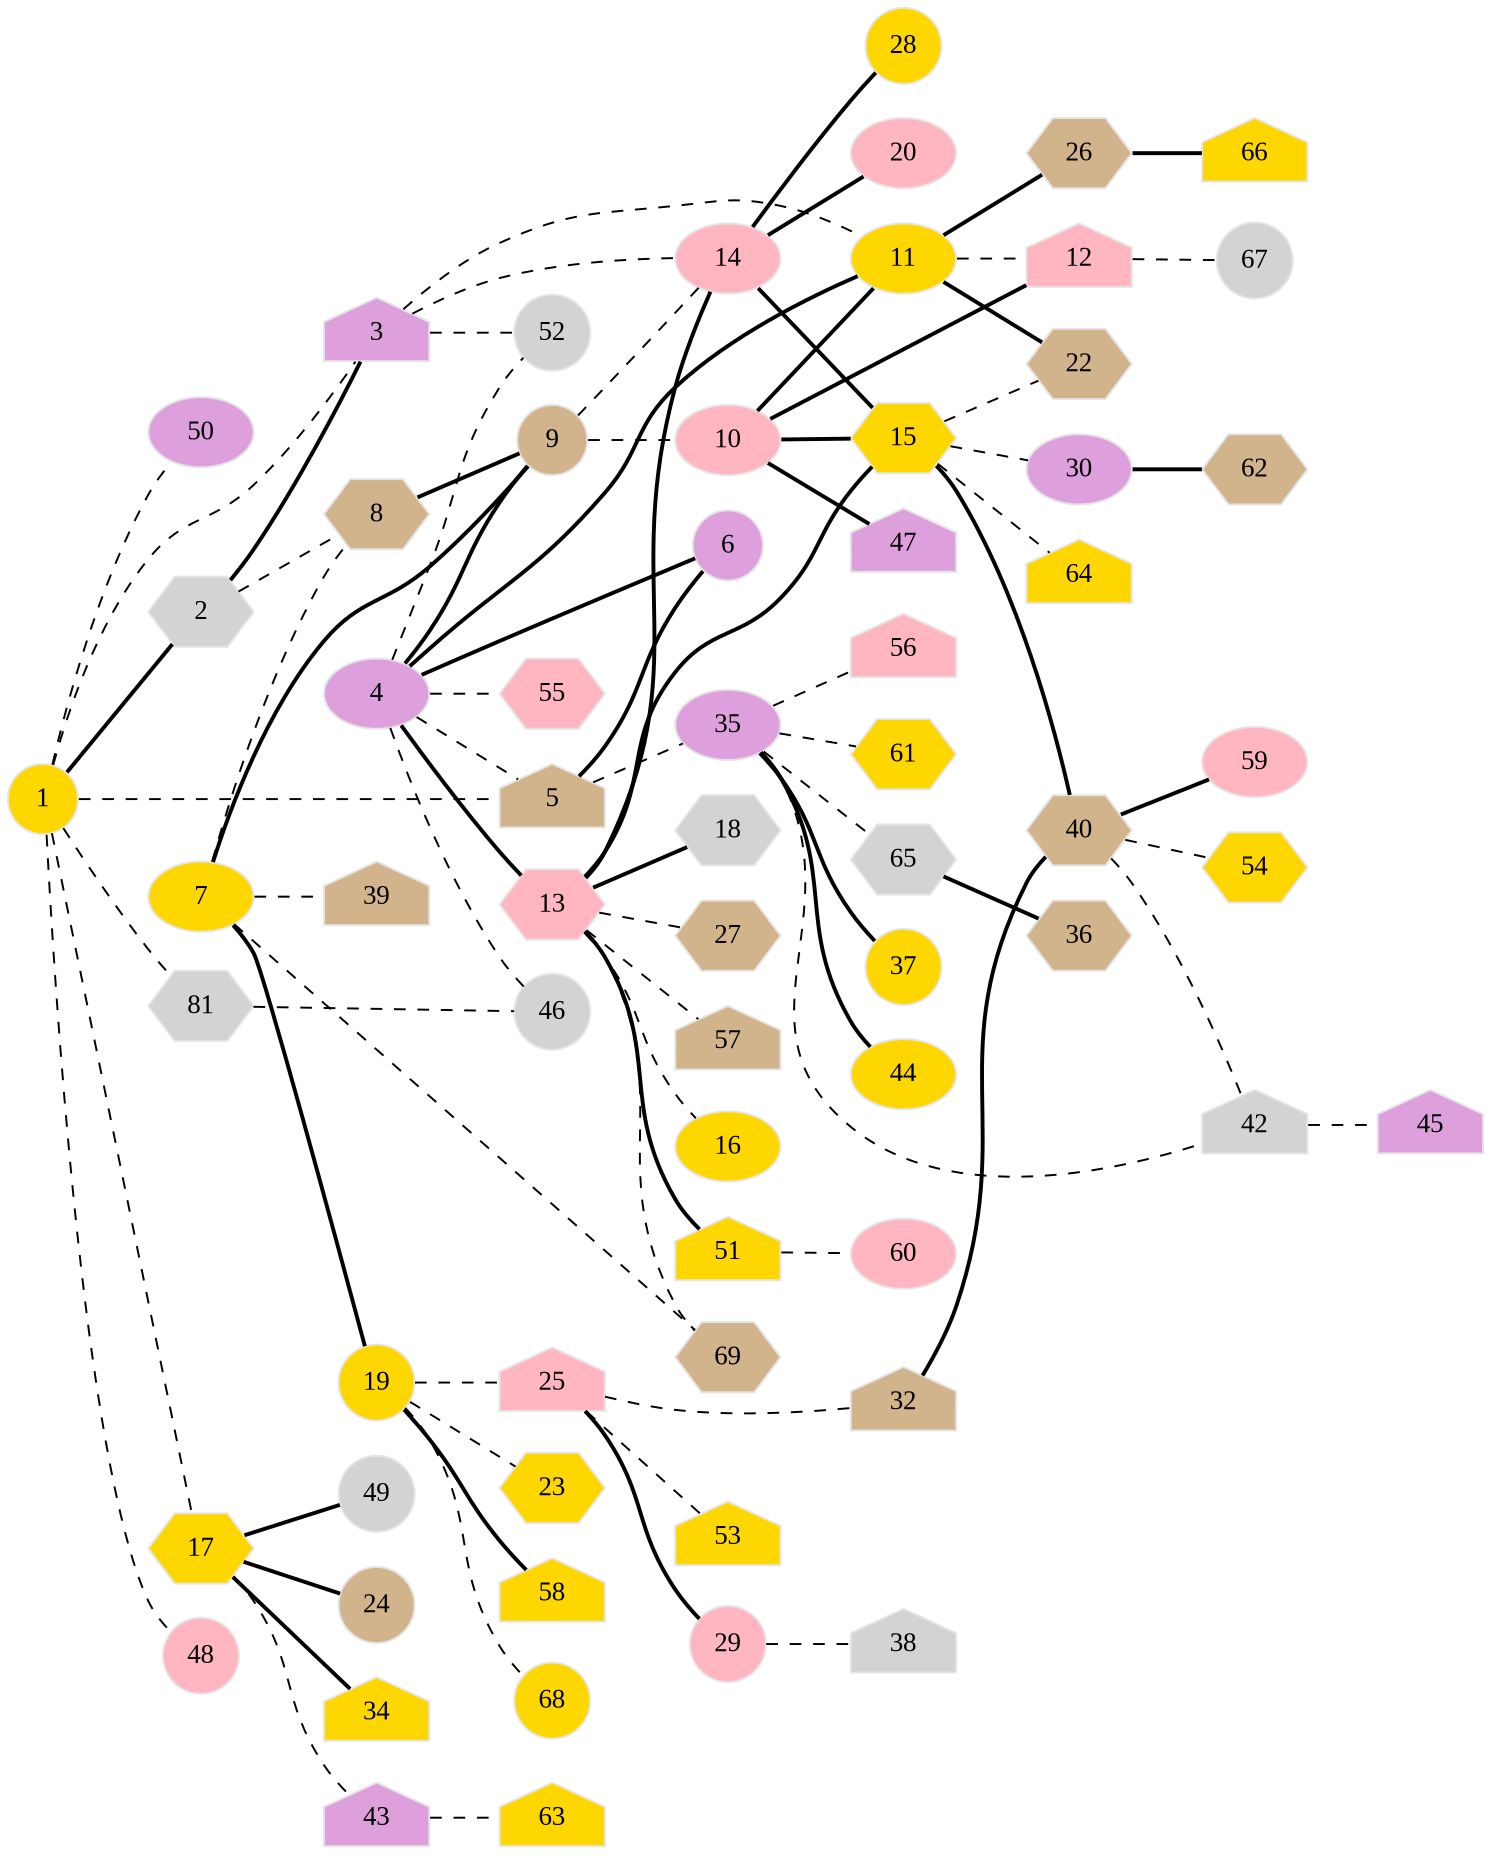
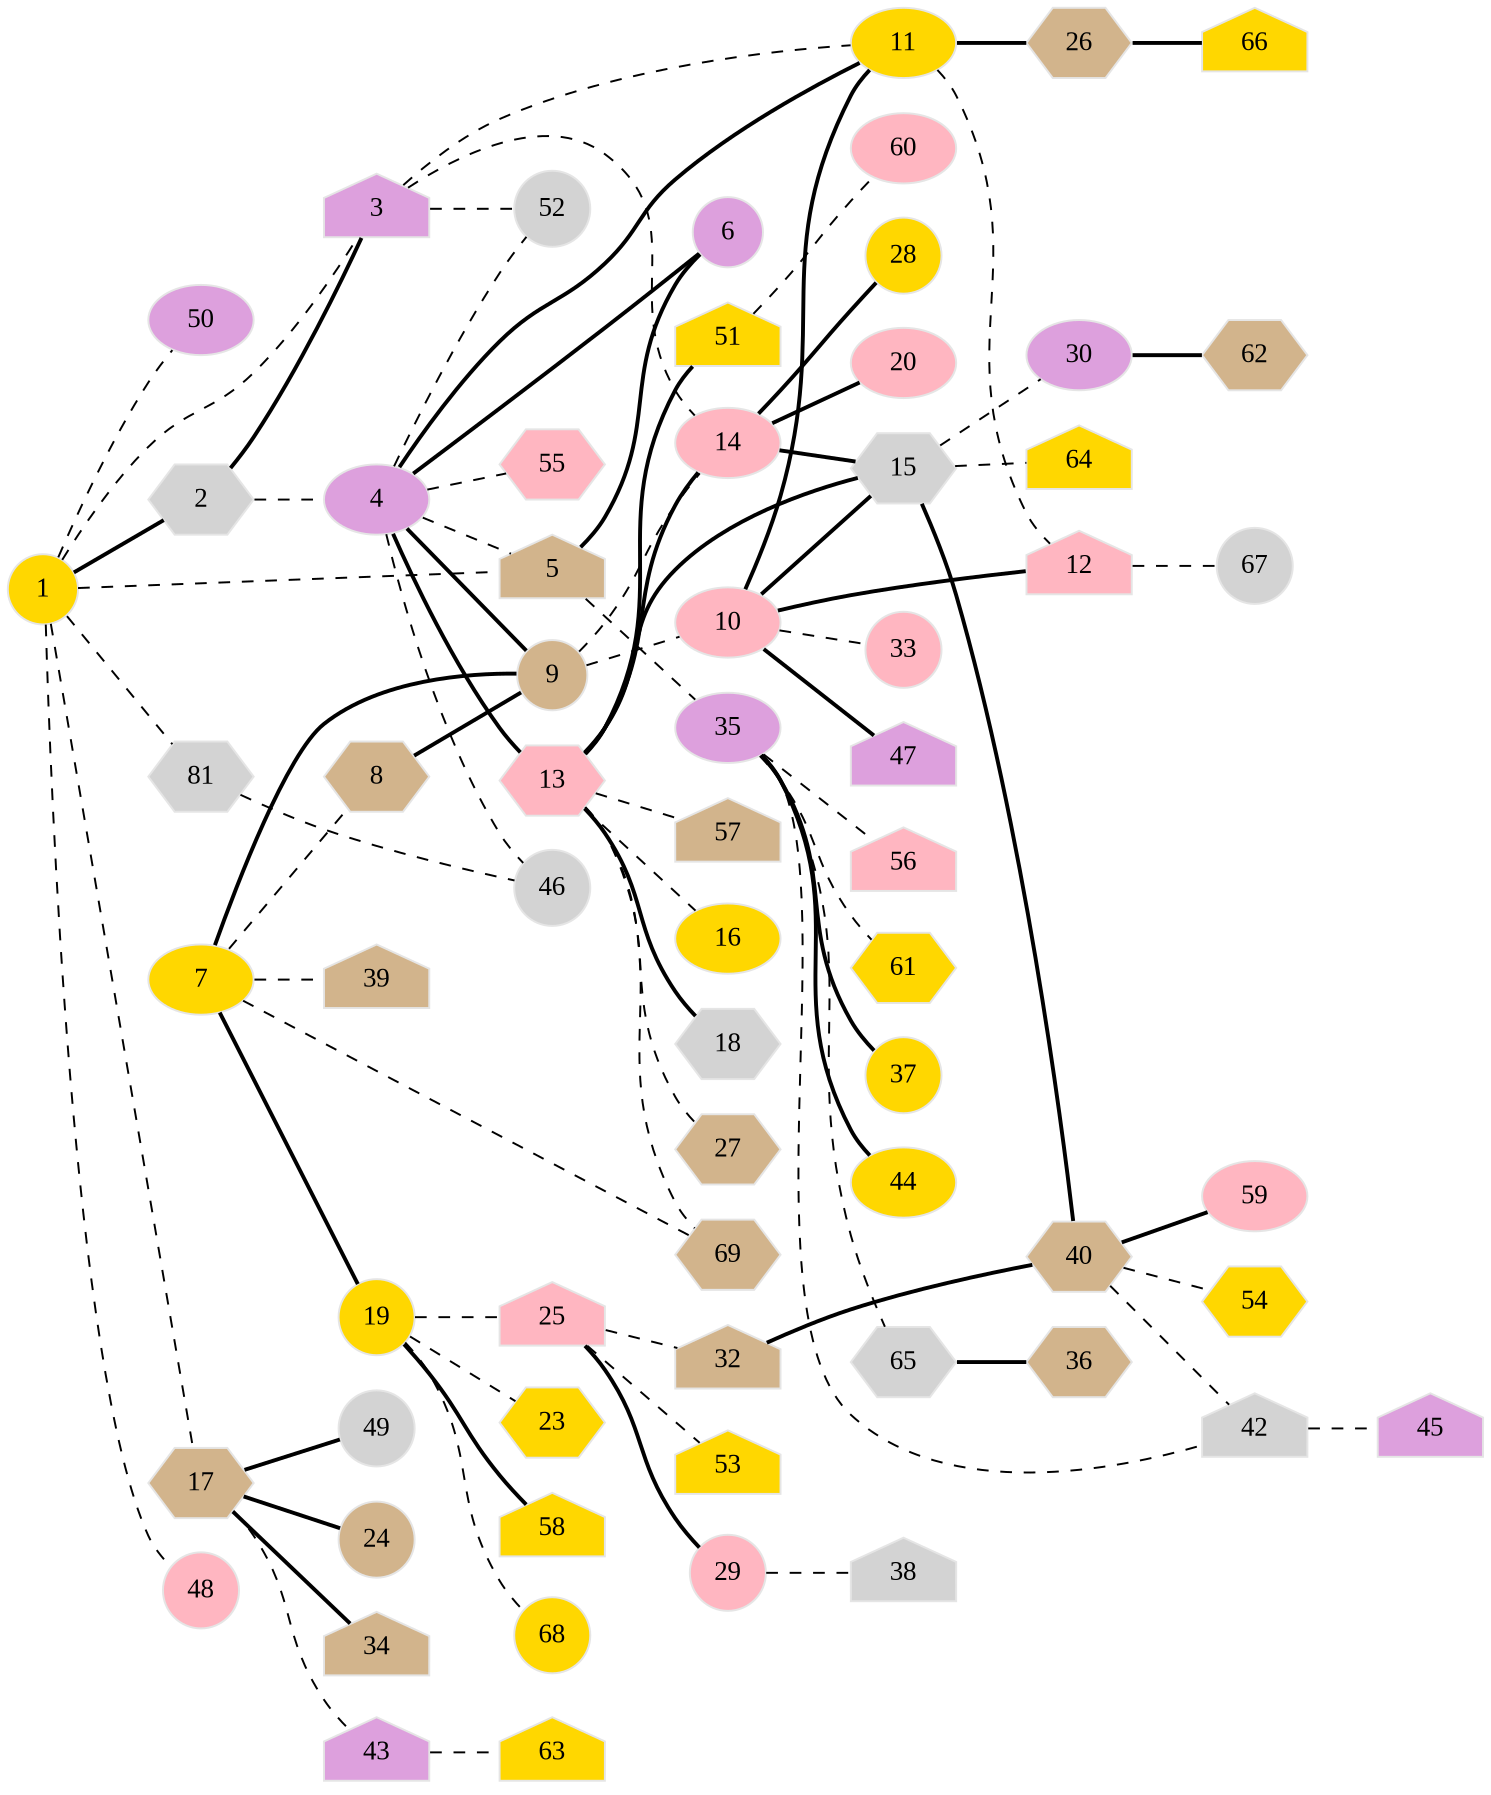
node "22": removed
node "15": fillcolor gold -> lightgrey
edge "8" -- "2": now "4" -- "2"
node "33": added
node "17": fillcolor gold -> tan
node "34": fillcolor gold -> tan
